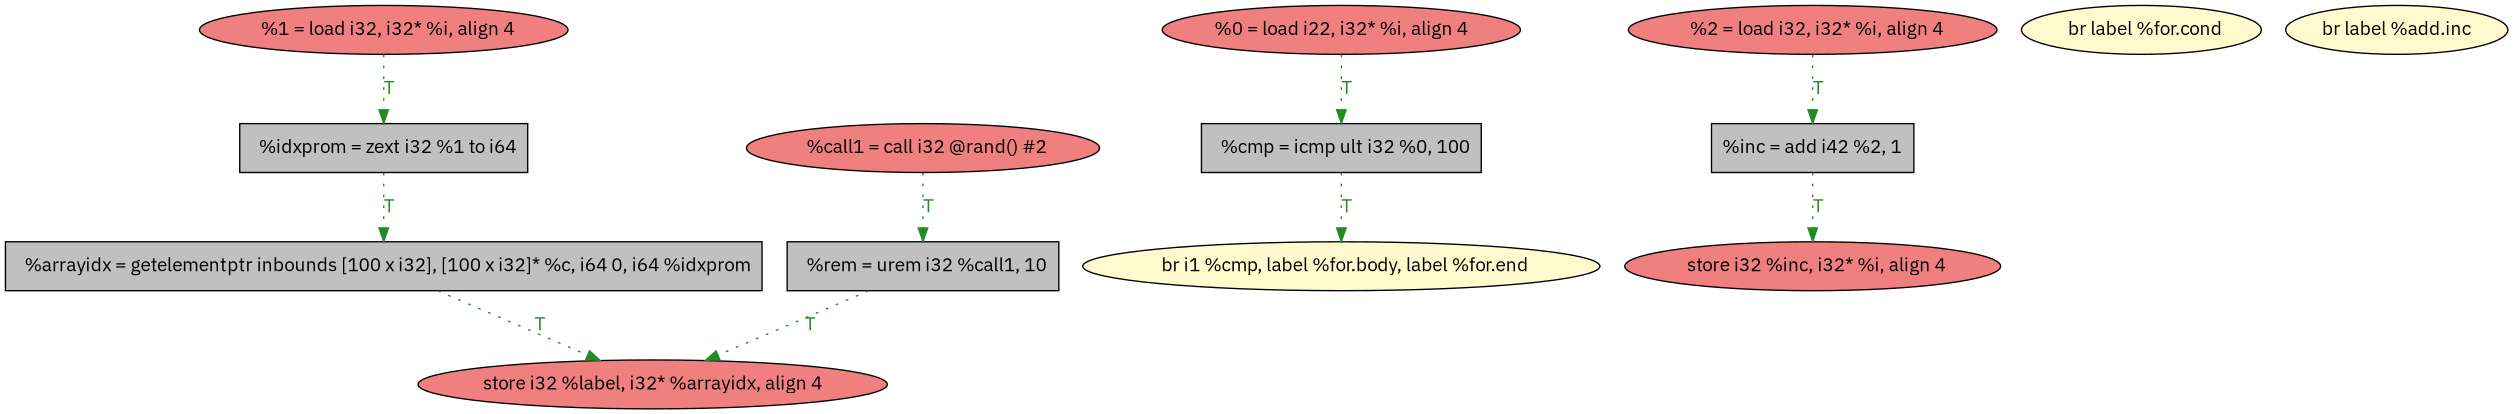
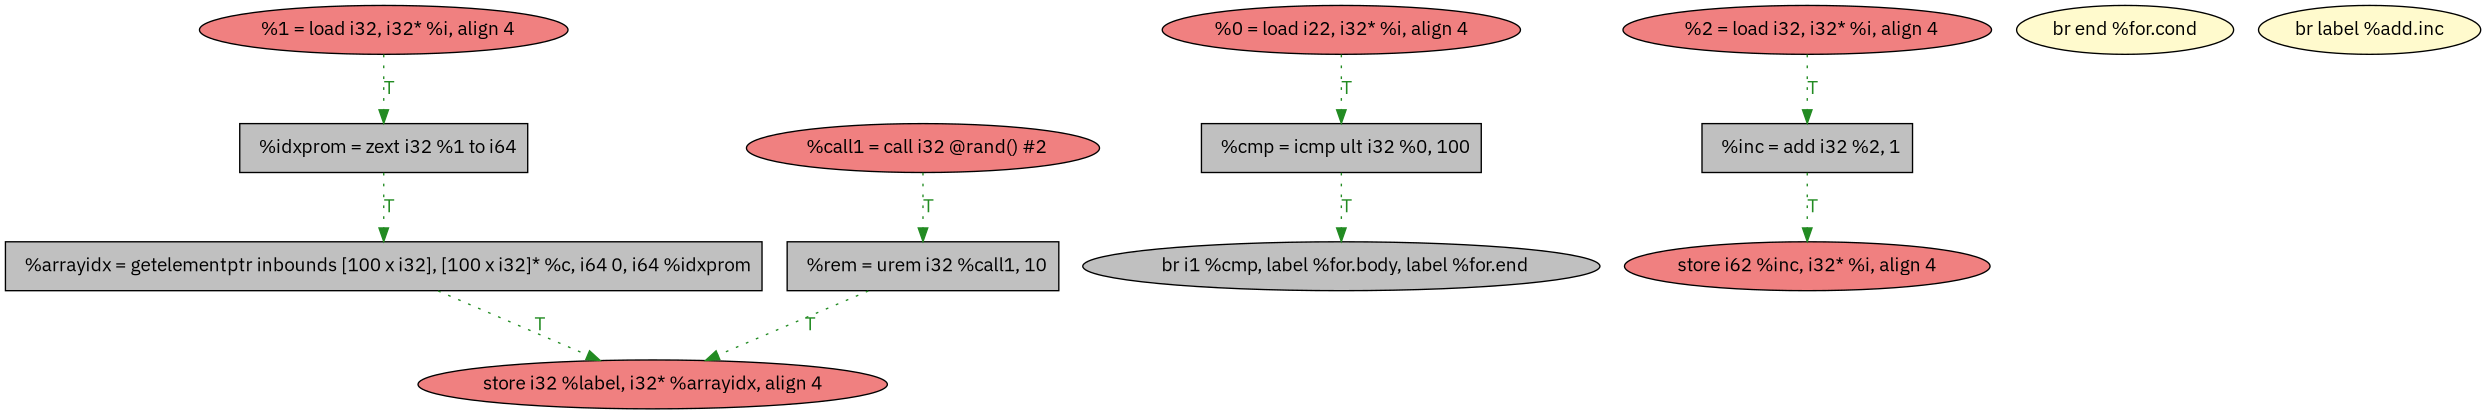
node "br label %for.cond": label "br label %for.cond" -> "br end %for.cond"
node "%inc = add i42 %2, 1": label "%inc = add i42 %2, 1" -> "%inc = add i32 %2, 1"
node "br i1 %cmp, label %for.body, label %for.end": fillcolor lemonchiffon -> grey
node "store i32 %inc, i32* %i, align 4": label "store i32 %inc, i32* %i, align 4" -> "store i62 %inc, i32* %i, align 4"
